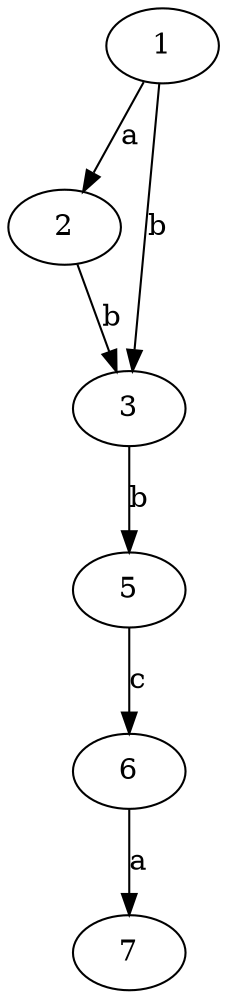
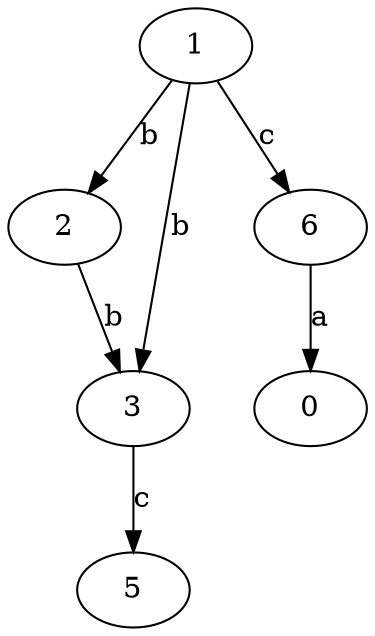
edge "1" -> "2": label "a" -> "b"
edge "3" -> "5": label "b" -> "c"
edge "5" -> "6": now "1" -> "6"
node "7": label "7" -> "0"
